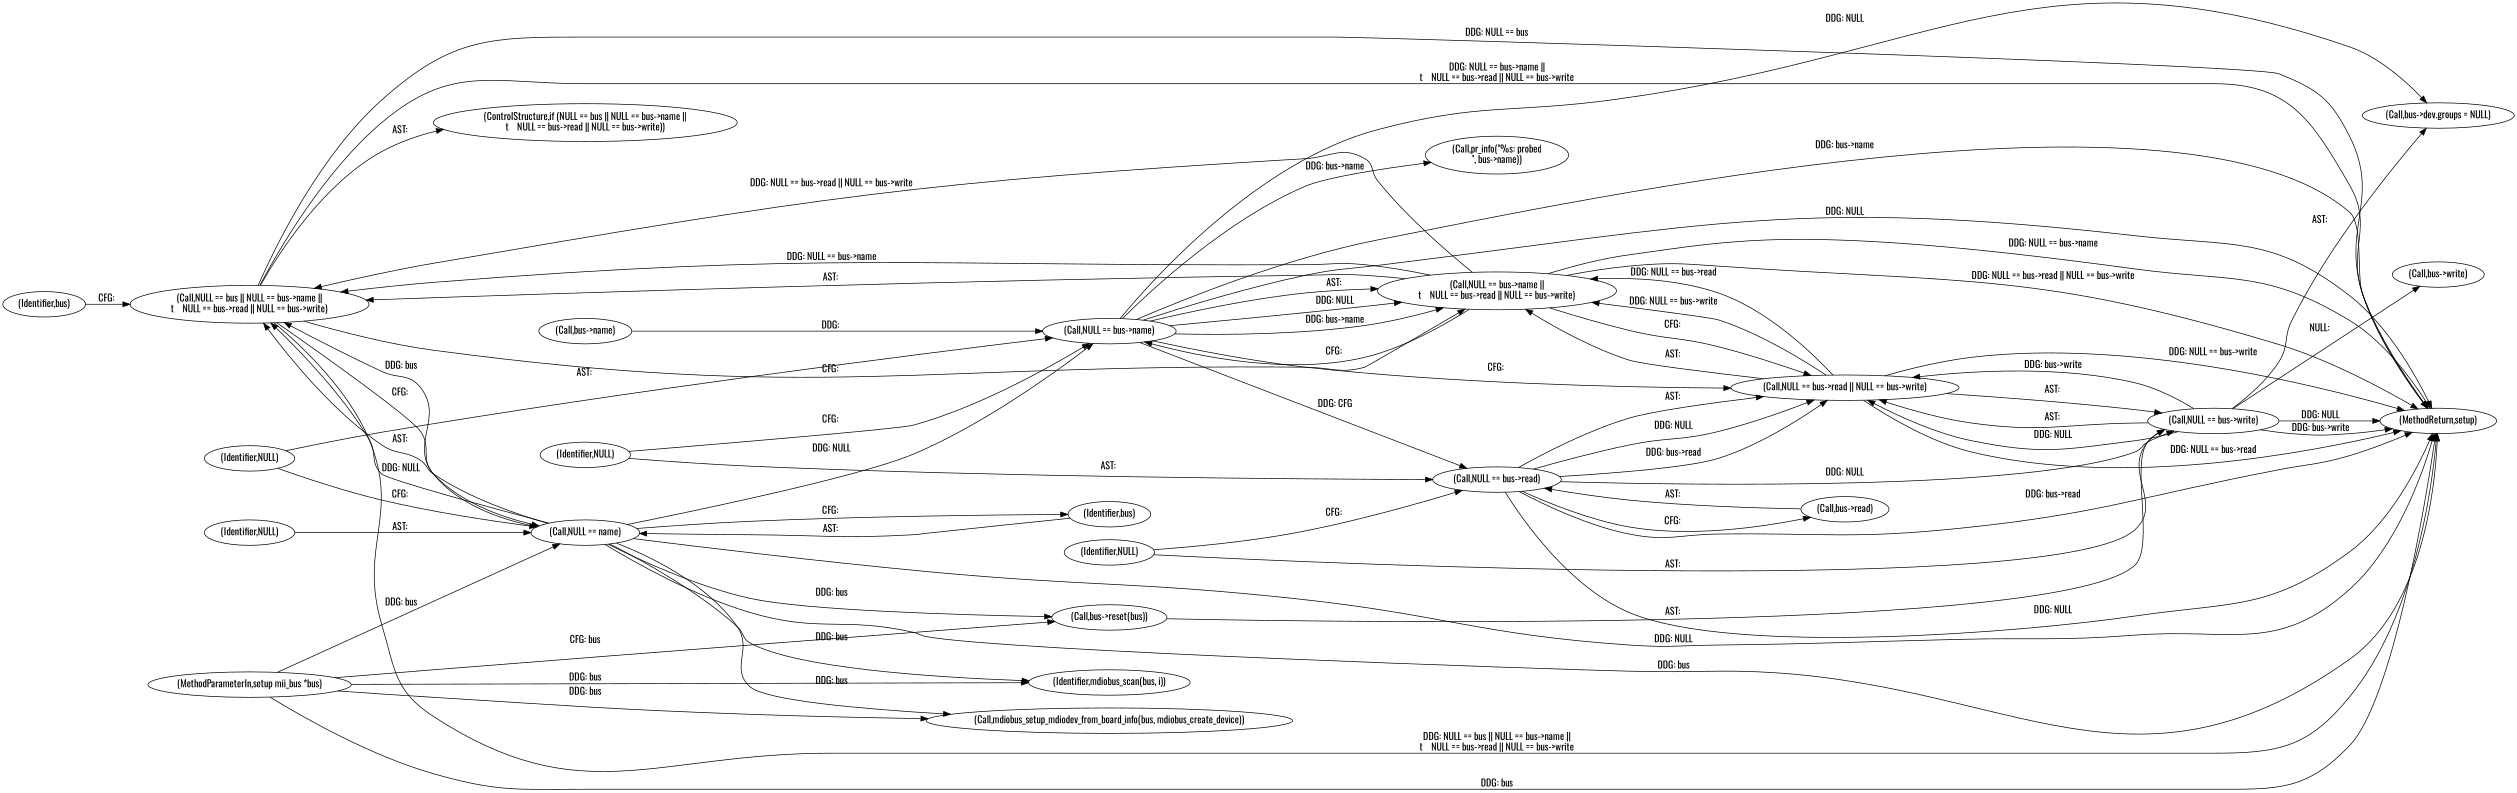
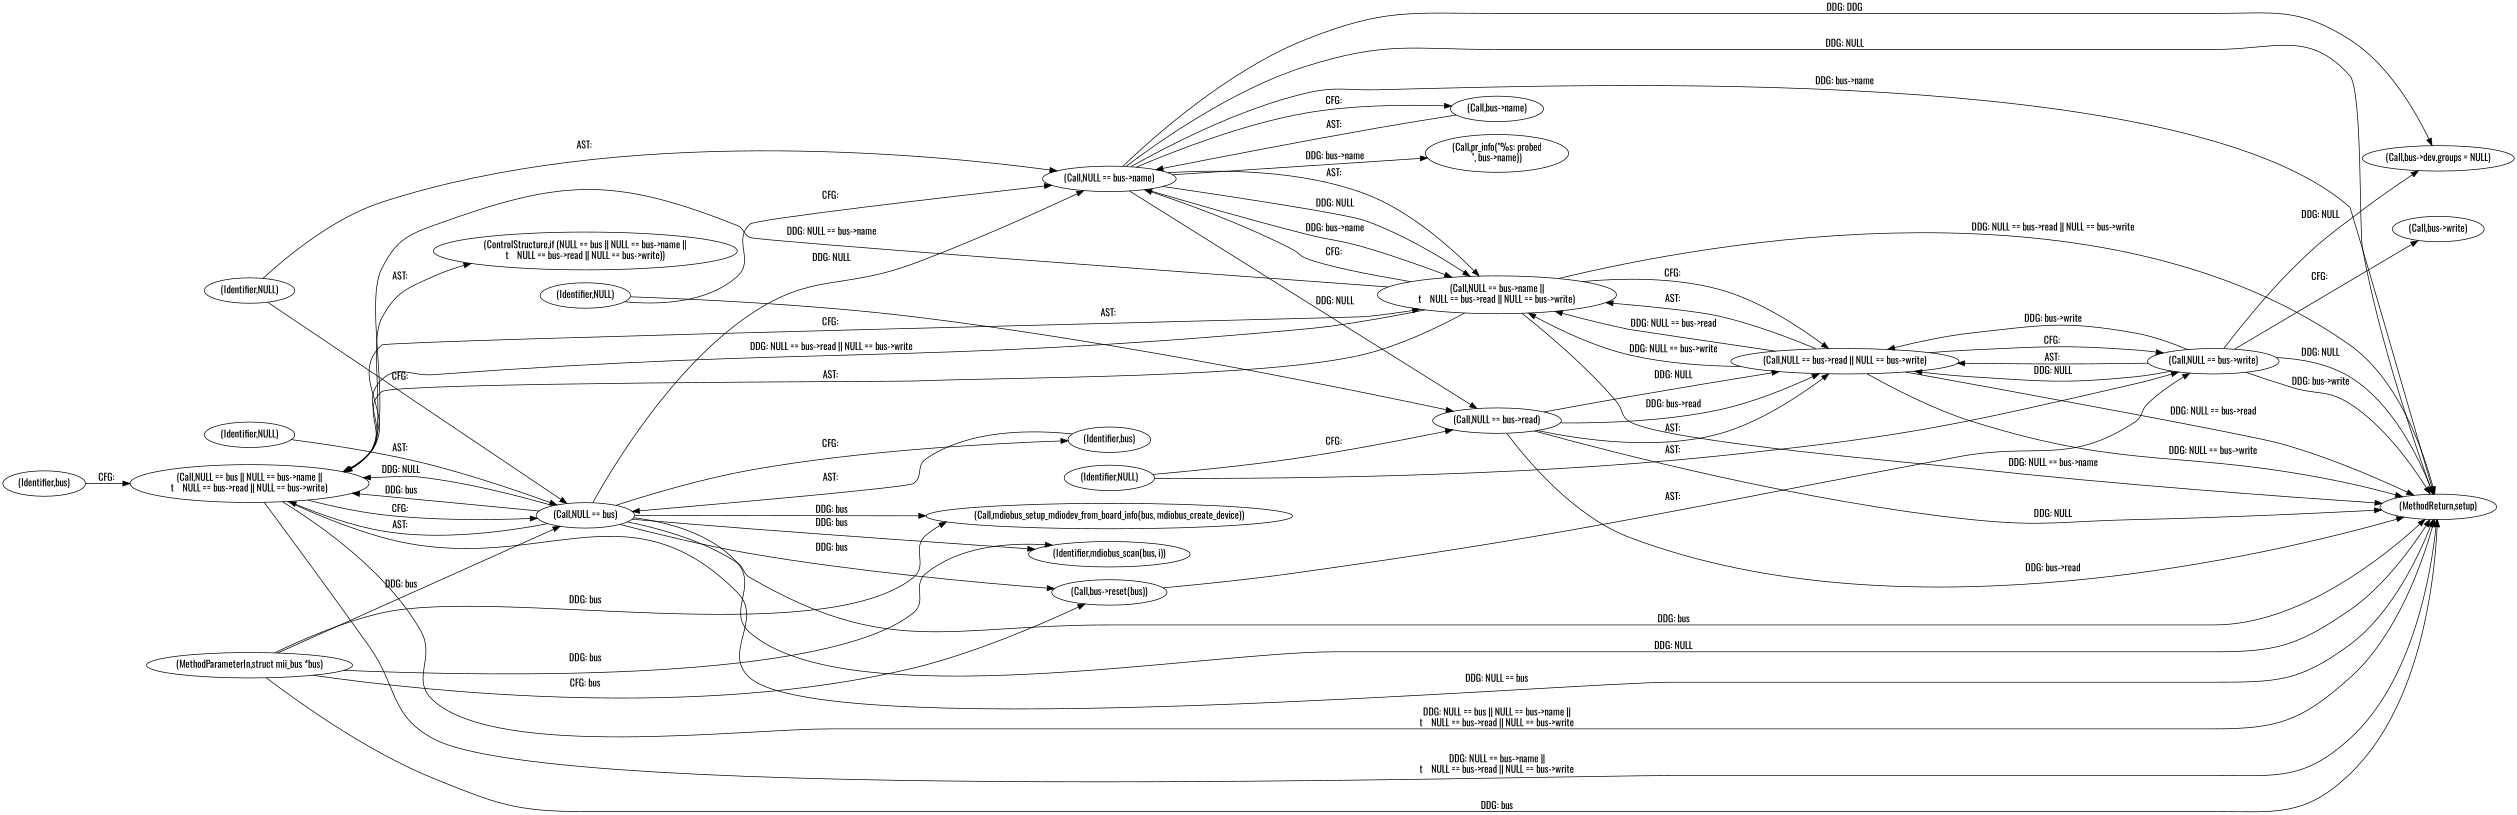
edge "(Call,NULL == bus->name)" -> "(Call,bus->dev.groups = NULL)": label "DDG: NULL" -> "DDG: DDG"
edge "(Call,NULL == bus->write)" -> "(Call,bus->dev.groups = NULL)": label "AST: " -> "DDG: NULL"
edge "(Call,bus->name)" -> "(Call,NULL == bus->name)": label "DDG: " -> "AST: "
edge "(Call,NULL == bus->write)" -> "(Call,bus->write)": label "NULL: " -> "CFG: "
edge "(Call,NULL == bus->name)" -> "(Call,NULL == bus->read || NULL == bus->write)": now "(Call,NULL == bus->name)" -> "(Call,bus->name)"
edge "(Call,NULL == bus->read || NULL == bus->write)" -> "(Call,NULL == bus->write)": label "AST: " -> "CFG: "
edge "(Call,NULL == bus->name)" -> "(Call,NULL == bus->read)": label "DDG: CFG" -> "DDG: NULL"
edge "(Call,NULL == bus->read)" -> "(Call,NULL == bus->write)": removed, label "DDG: NULL"
node "(Call,bus->read)": removed
node "(Call,NULL == name)": label "(Call,NULL == name)" -> "(Call,NULL == bus)"
node "(MethodParameterIn,setup mii_bus *bus)": label "(MethodParameterIn,setup mii_bus *bus)" -> "(MethodParameterIn,struct mii_bus *bus)"
